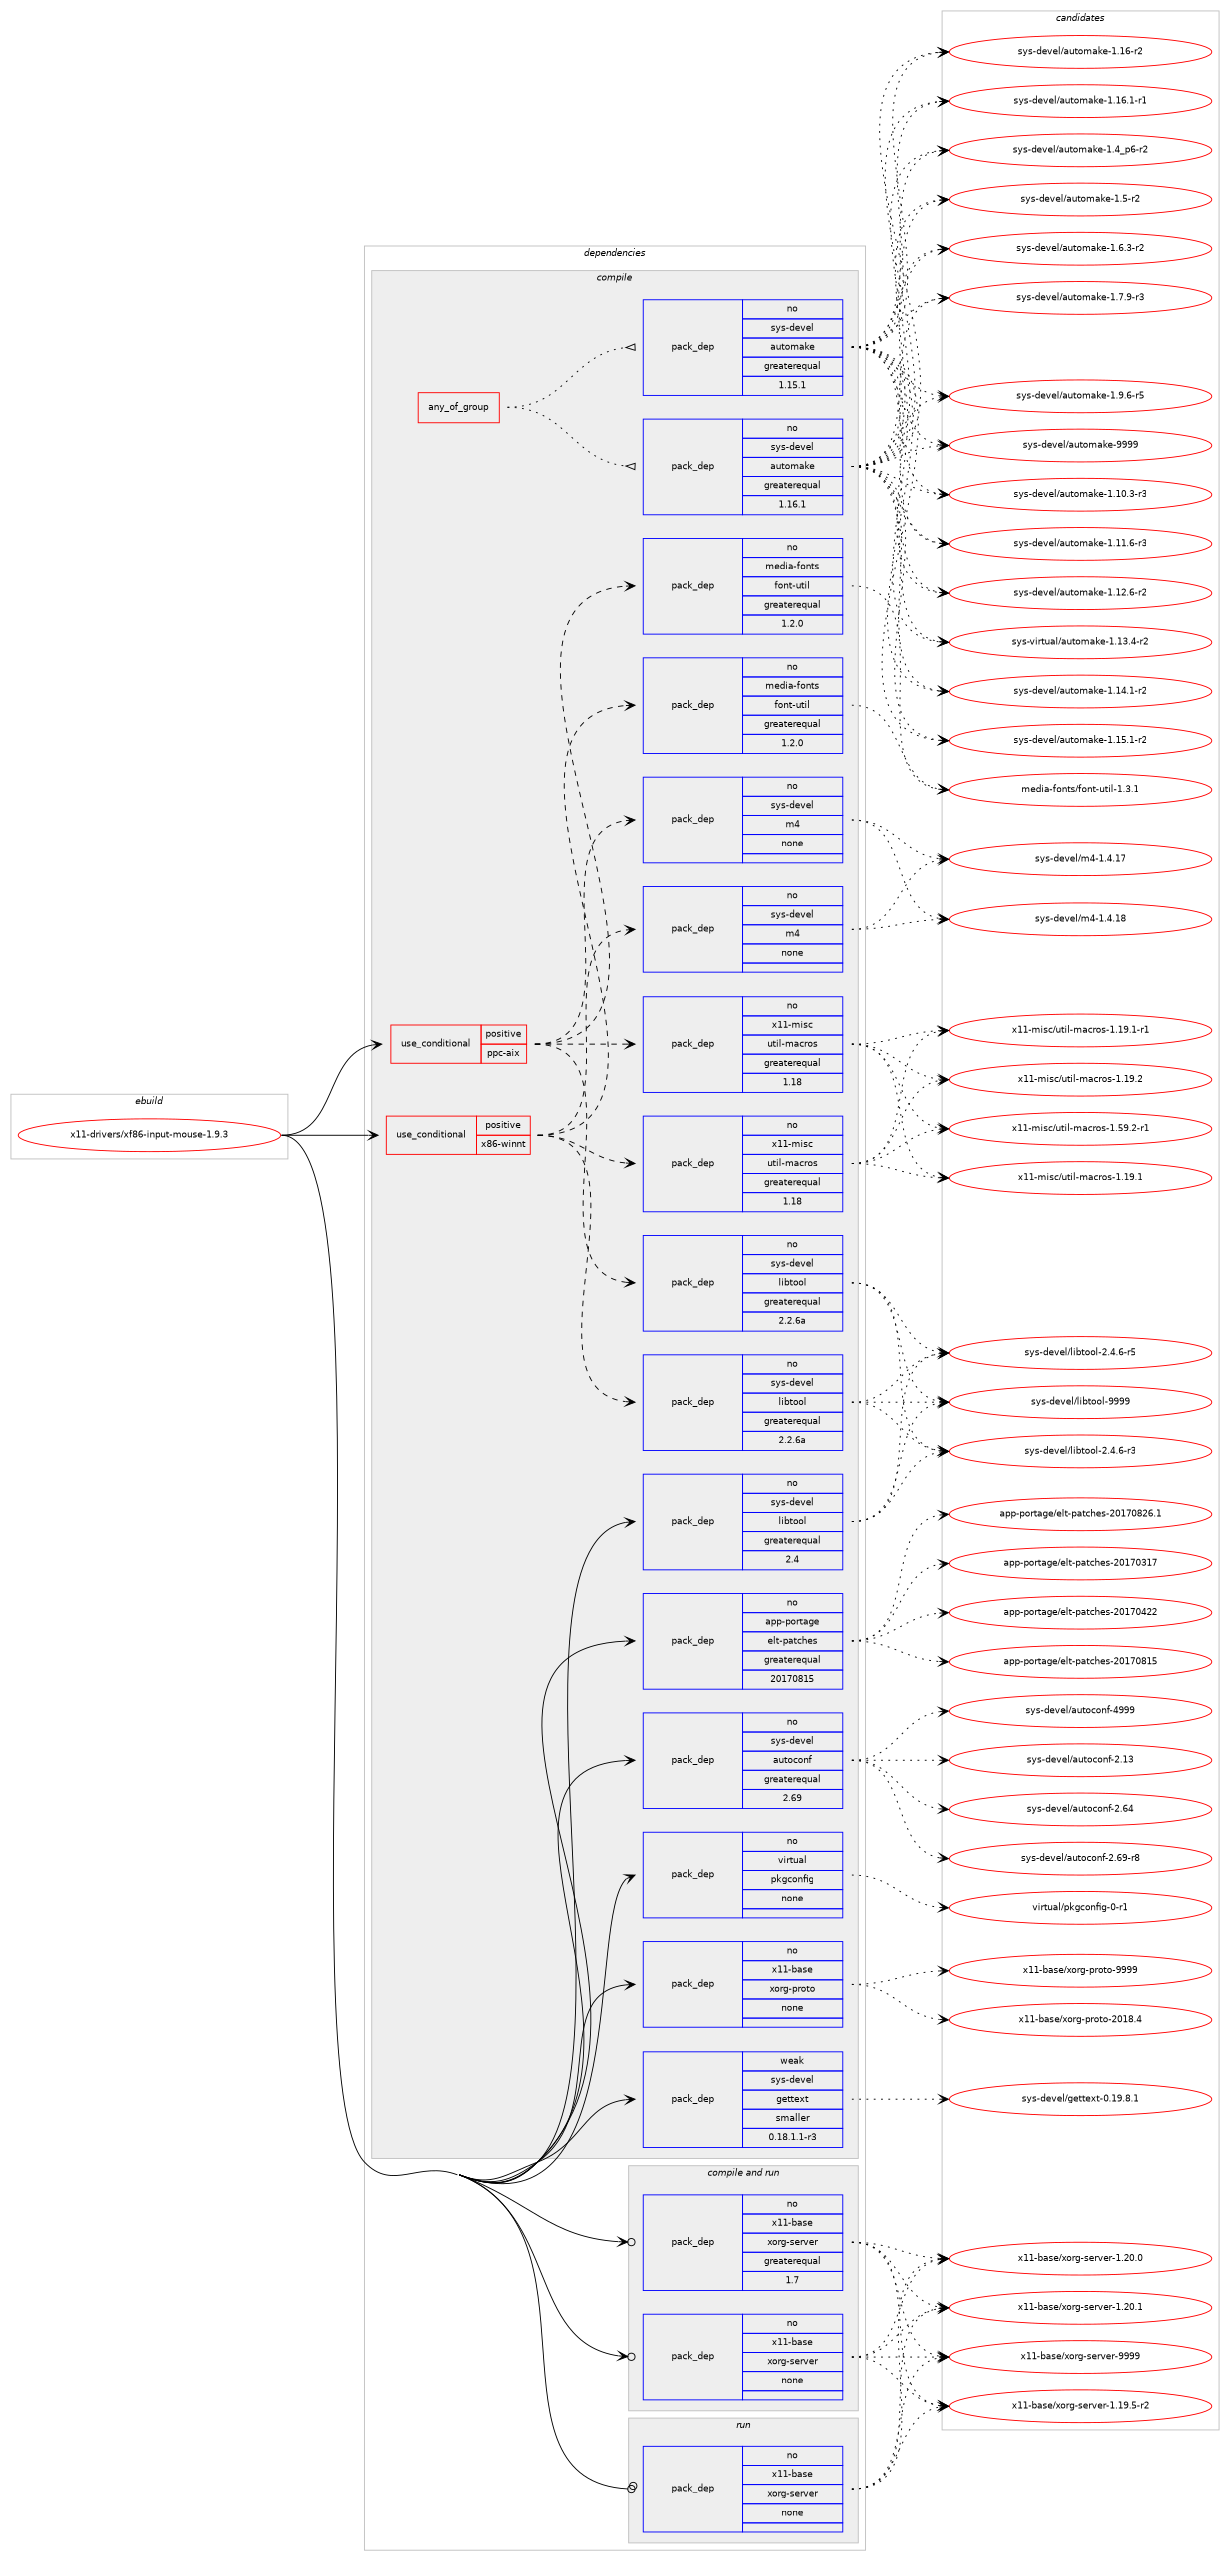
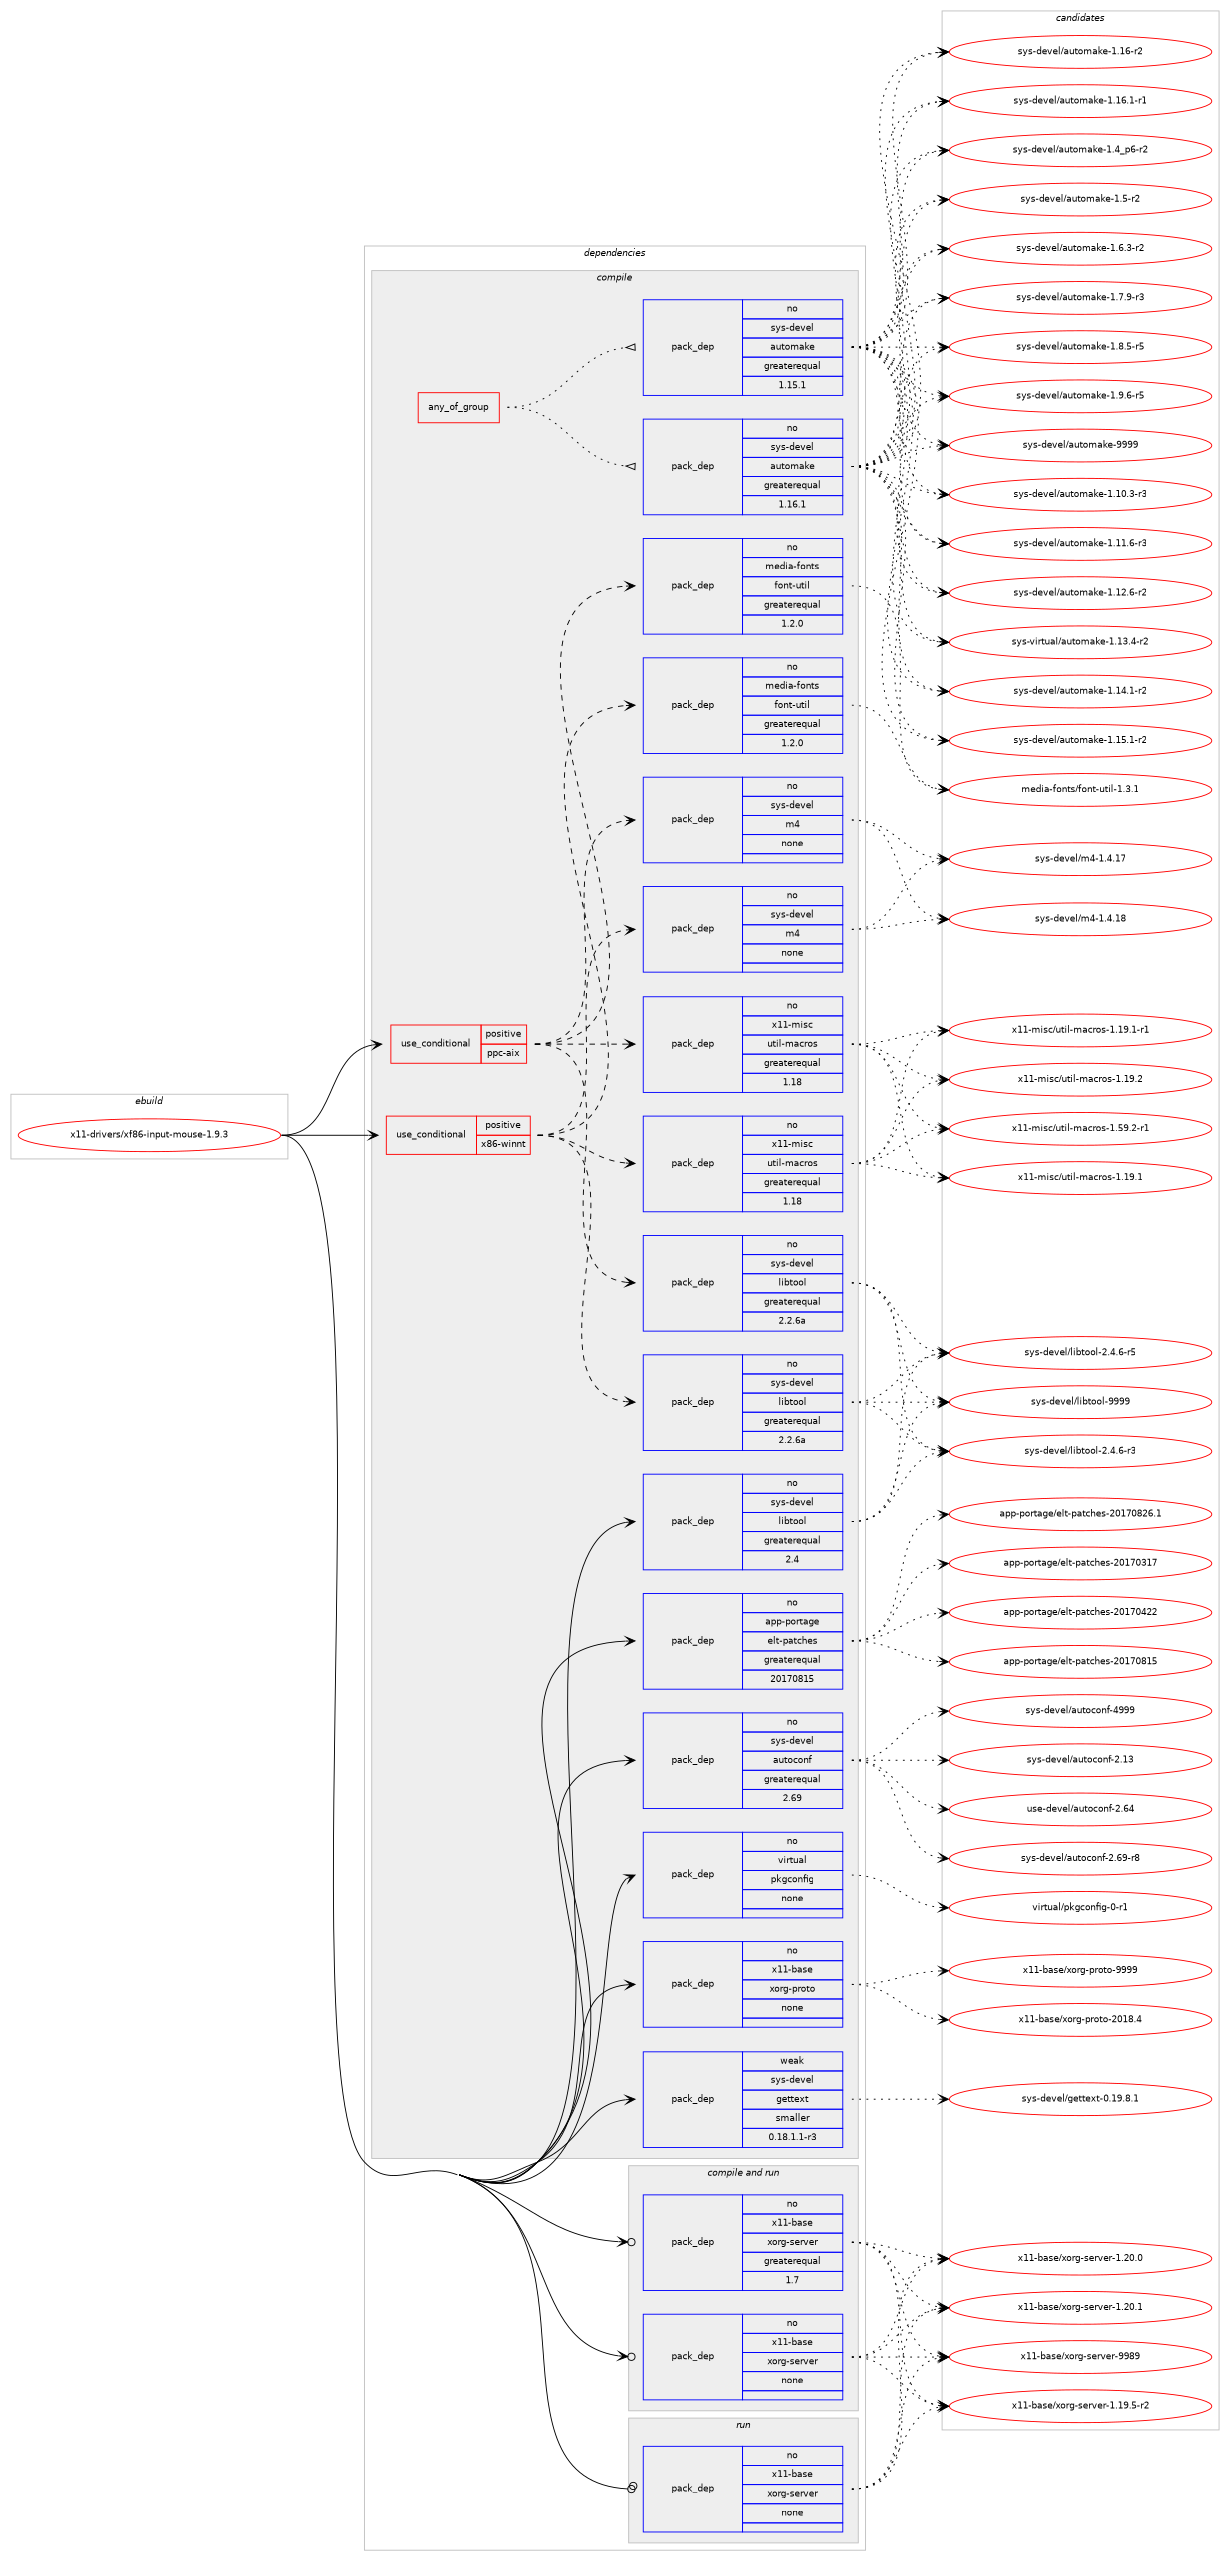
node "sys-devel/automake-1.8.5-r5": added
node "sys-devel/autoconf-2.64": label "sys-devel/autoconf-2.64" -> "use-devel/autoconf-2.64"
node "x11-base/xorg-server-9999": label "x11-base/xorg-server-9999" -> "x11-base/xorg-server-9989"
